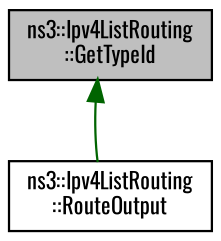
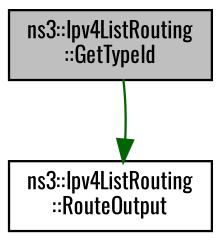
edge "ns3::Ipv4ListRouting ::RouteOutput" -> "ns3::Ipv4ListRouting ::GetTypeId": reversed
